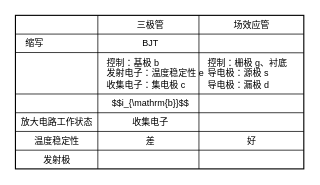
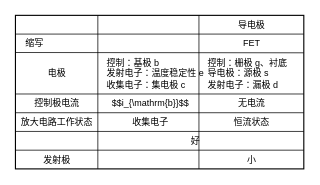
node "三极管": removed
node "场效应管": label "场效应管" -> "导电极"
node "BJT": removed
node "FET": added
node "电极": added
node "控制：栅极 g、衬底 导电极：源极 s 导电极：漏极 d": label "控制：栅极 g、衬底 导电极：源极 s 导电极：漏极 d" -> "控制：栅极 g、衬底 导电极：源极 s 发射电子：漏极 d"
node "控制极电流": added
node "无电流": added
node "恒流状态": added
node "温度稳定性": removed
node "差": removed
node "好": moved (252, 141) -> (195, 141)
node "小": added
